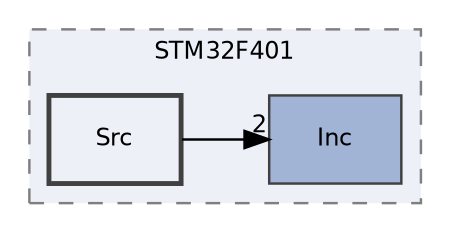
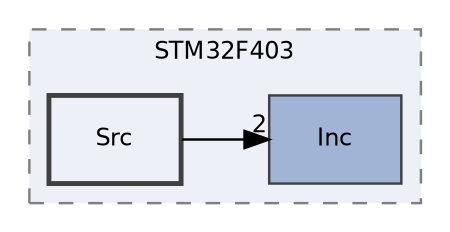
cluster "STM32F401": label "STM32F401" -> "STM32F403"
